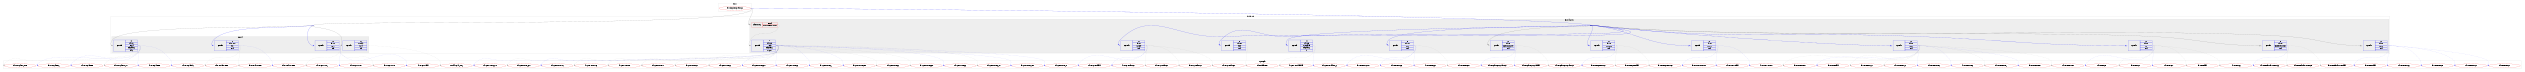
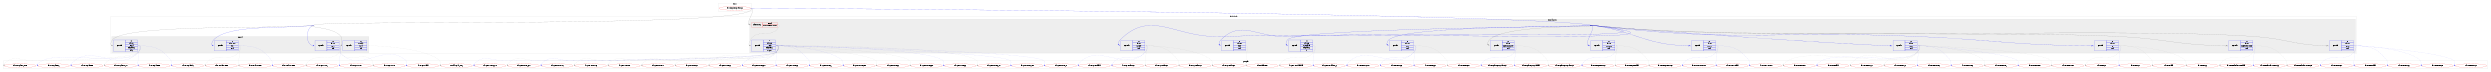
node "dev-ros/tf2-0.6.3": removed
